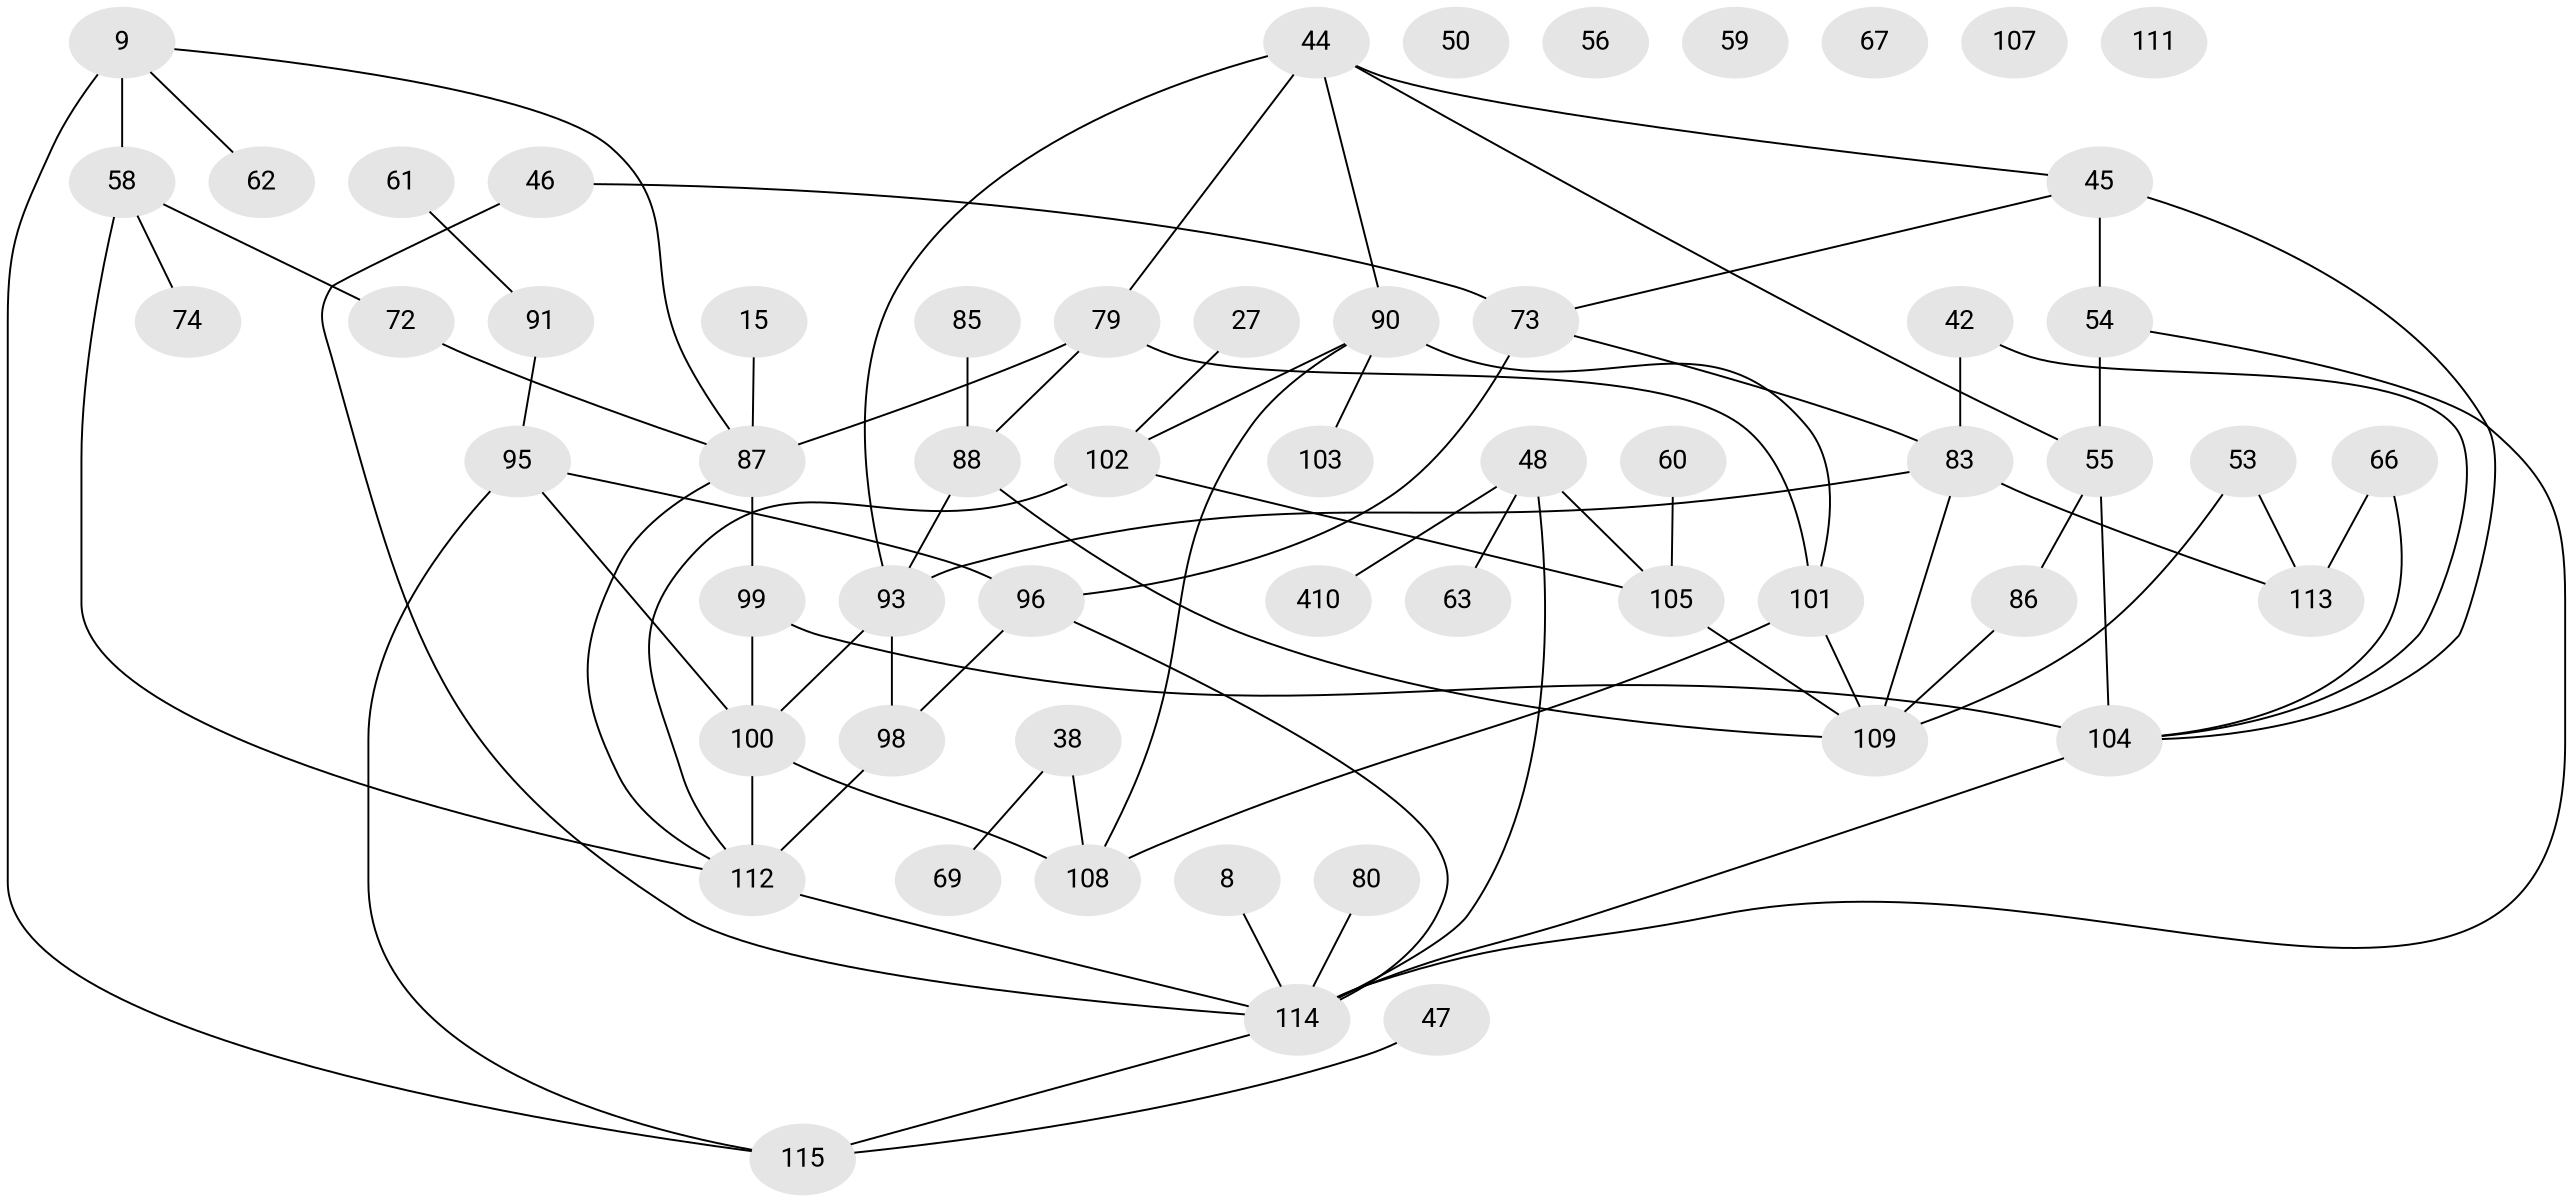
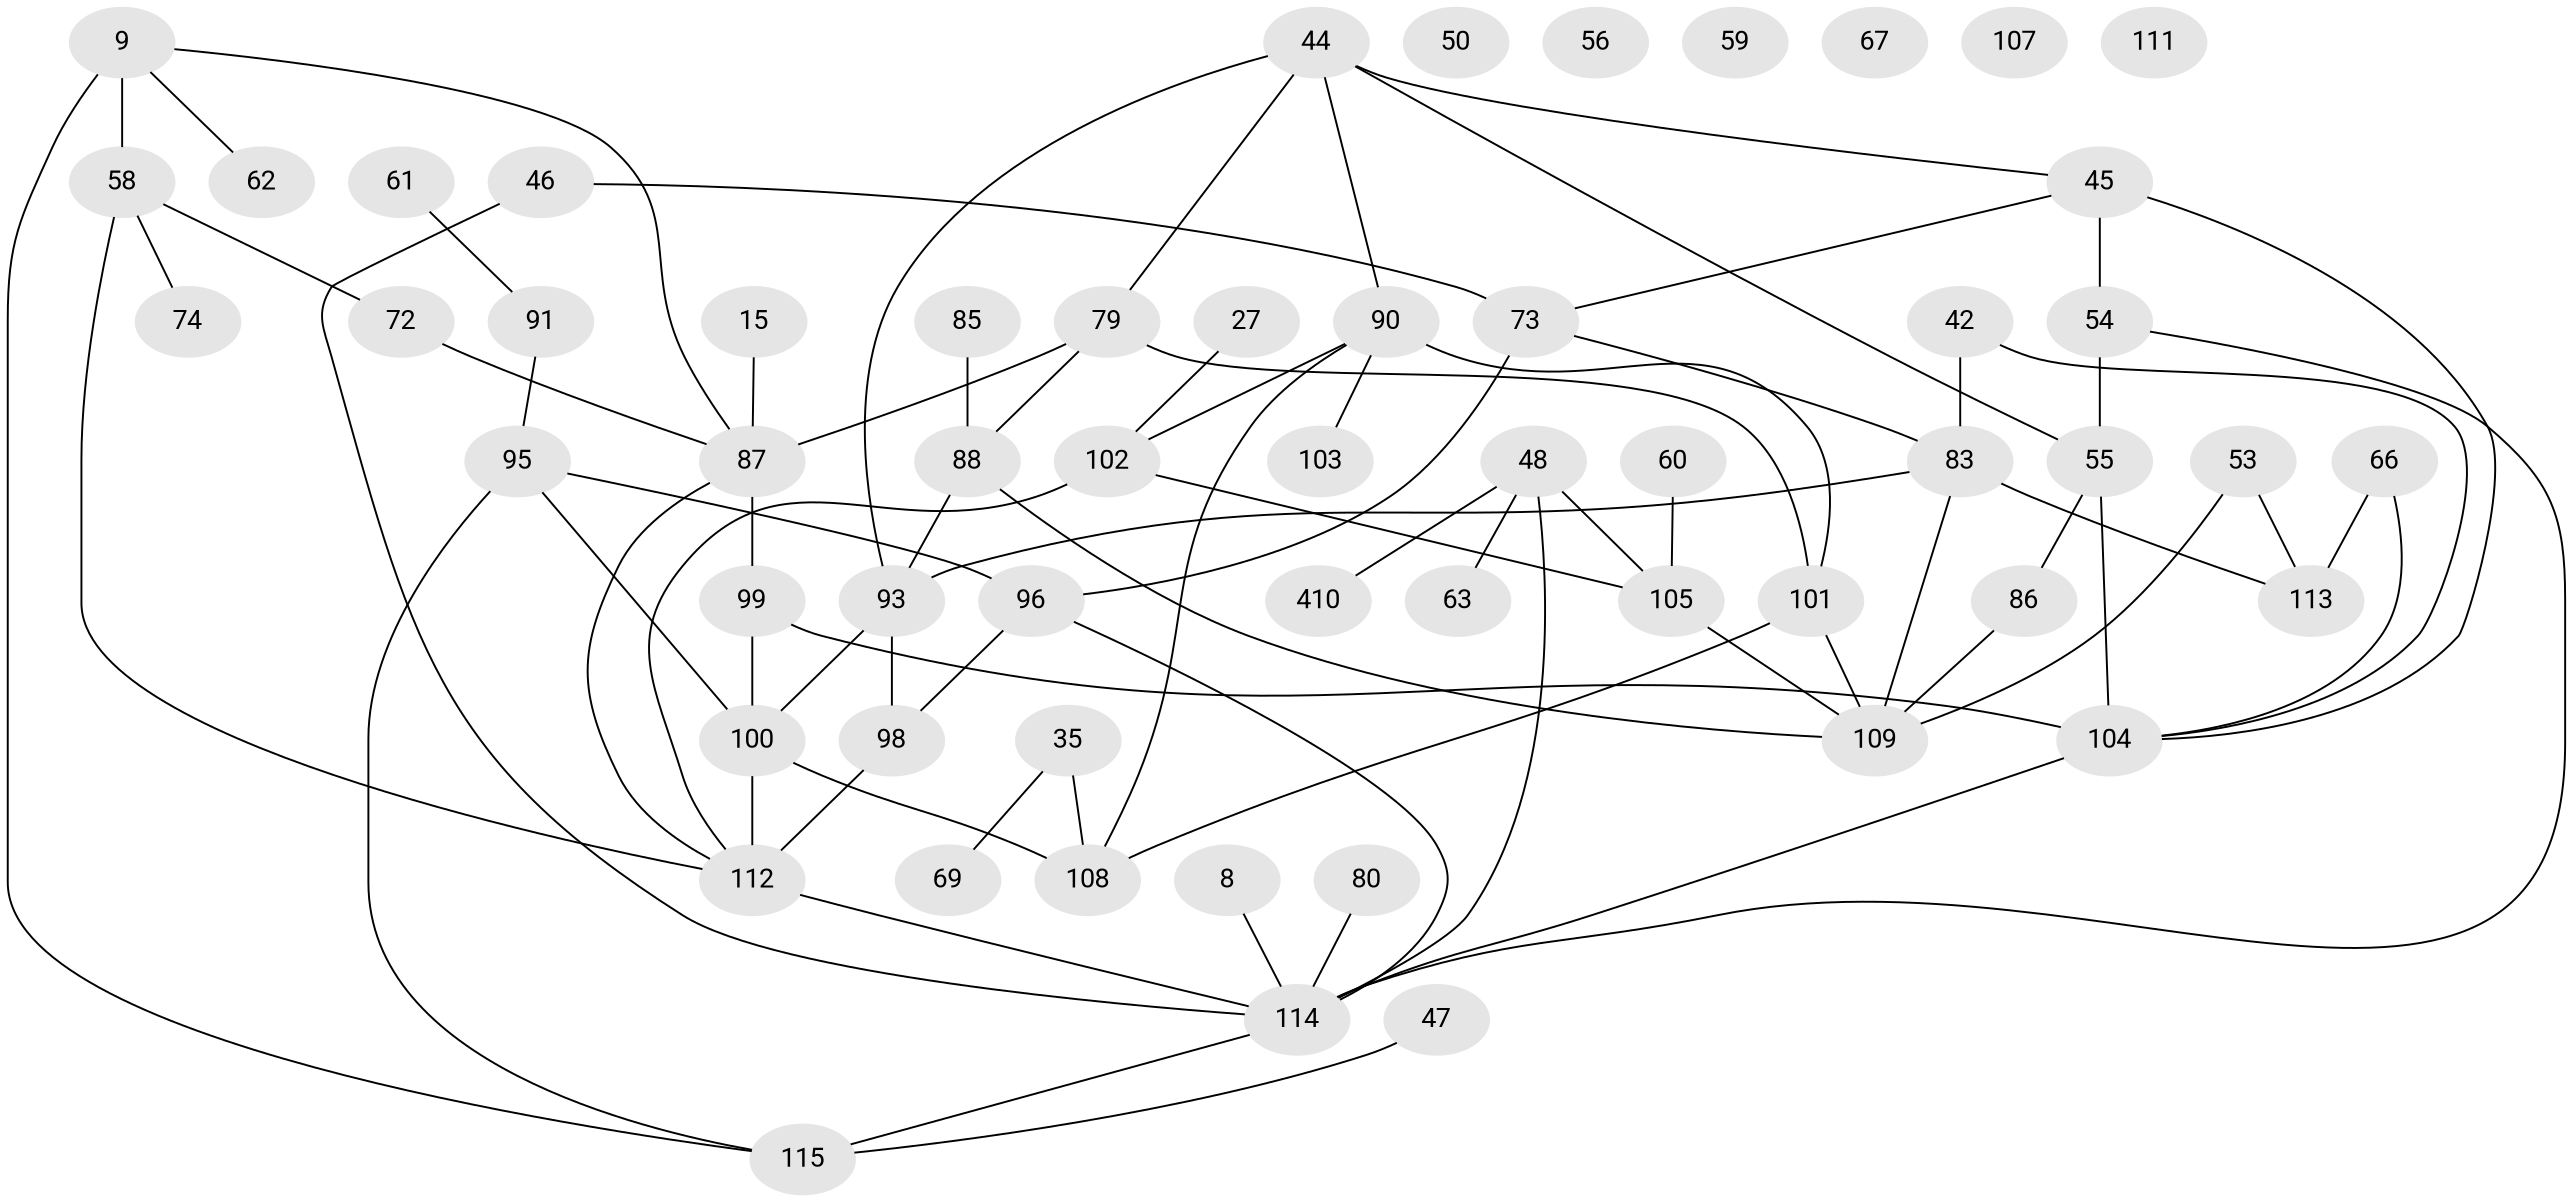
node "38": label "38" -> "35"
